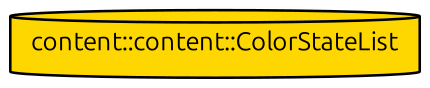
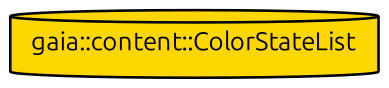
node "content::content::ColorStateList": label "content::content::ColorStateList" -> "gaia::content::ColorStateList"
